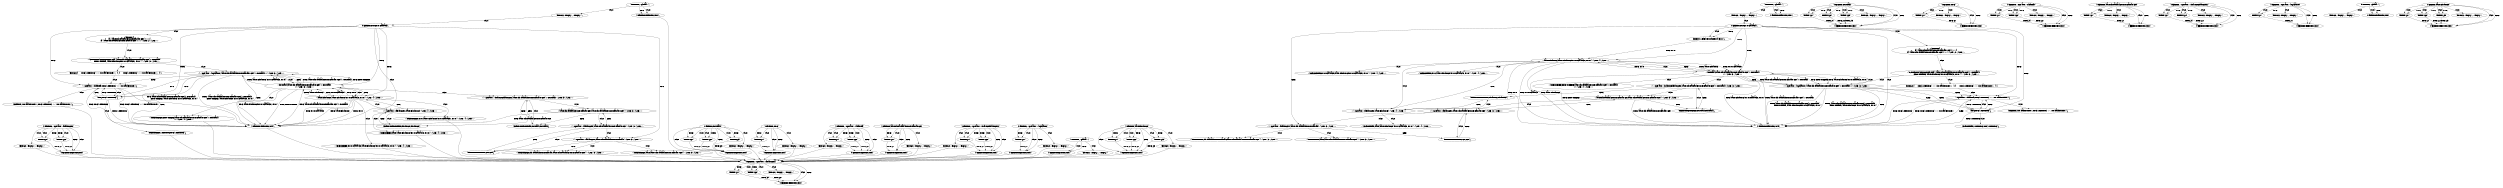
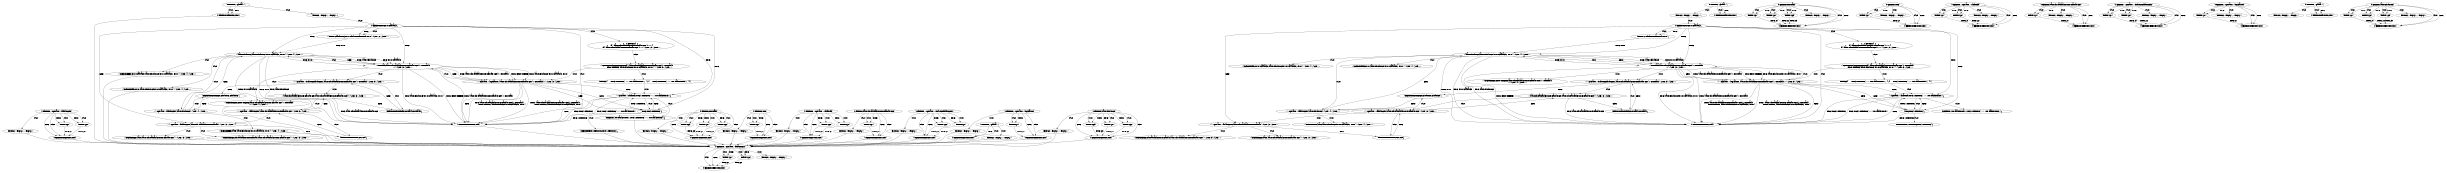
node "<(PARAM,blink::mojom::WebBluetoothResult error)<SUB>2</SUB>>": added
